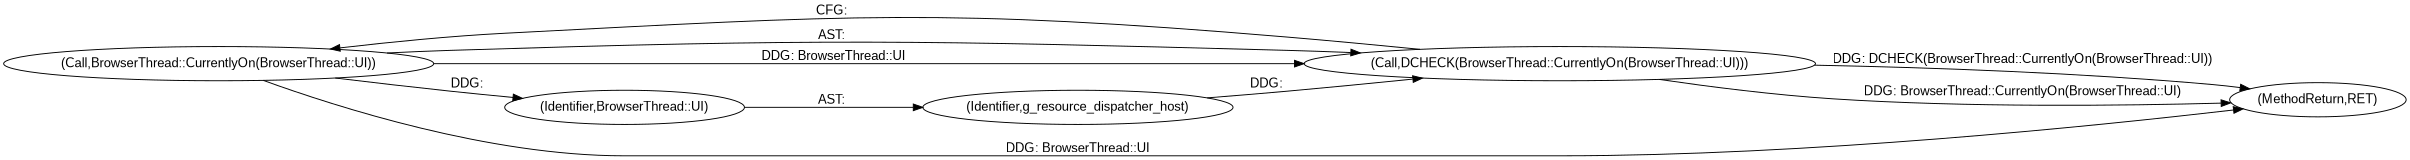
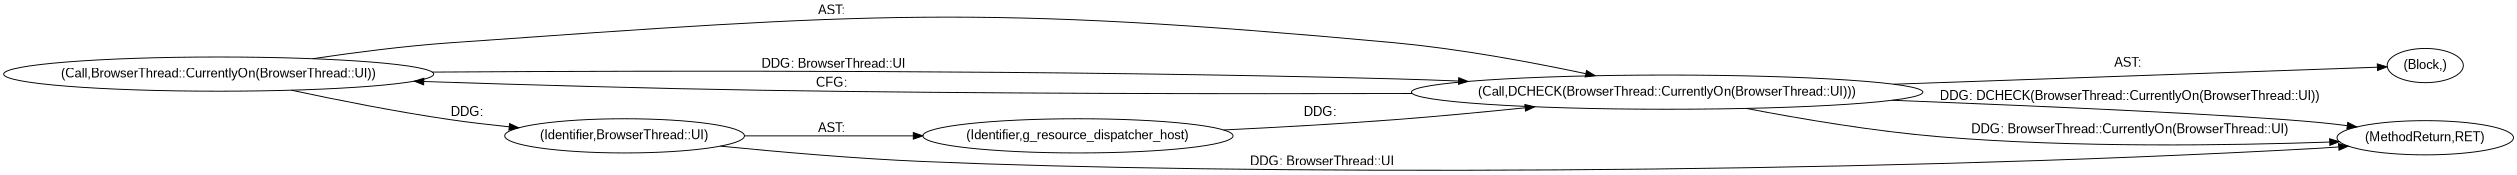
node "(Block,)": added
edge "(Call,BrowserThread::CurrentlyOn(BrowserThread::UI))" -> "(MethodReturn,RET)": now "(Identifier,BrowserThread::UI)" -> "(MethodReturn,RET)"
